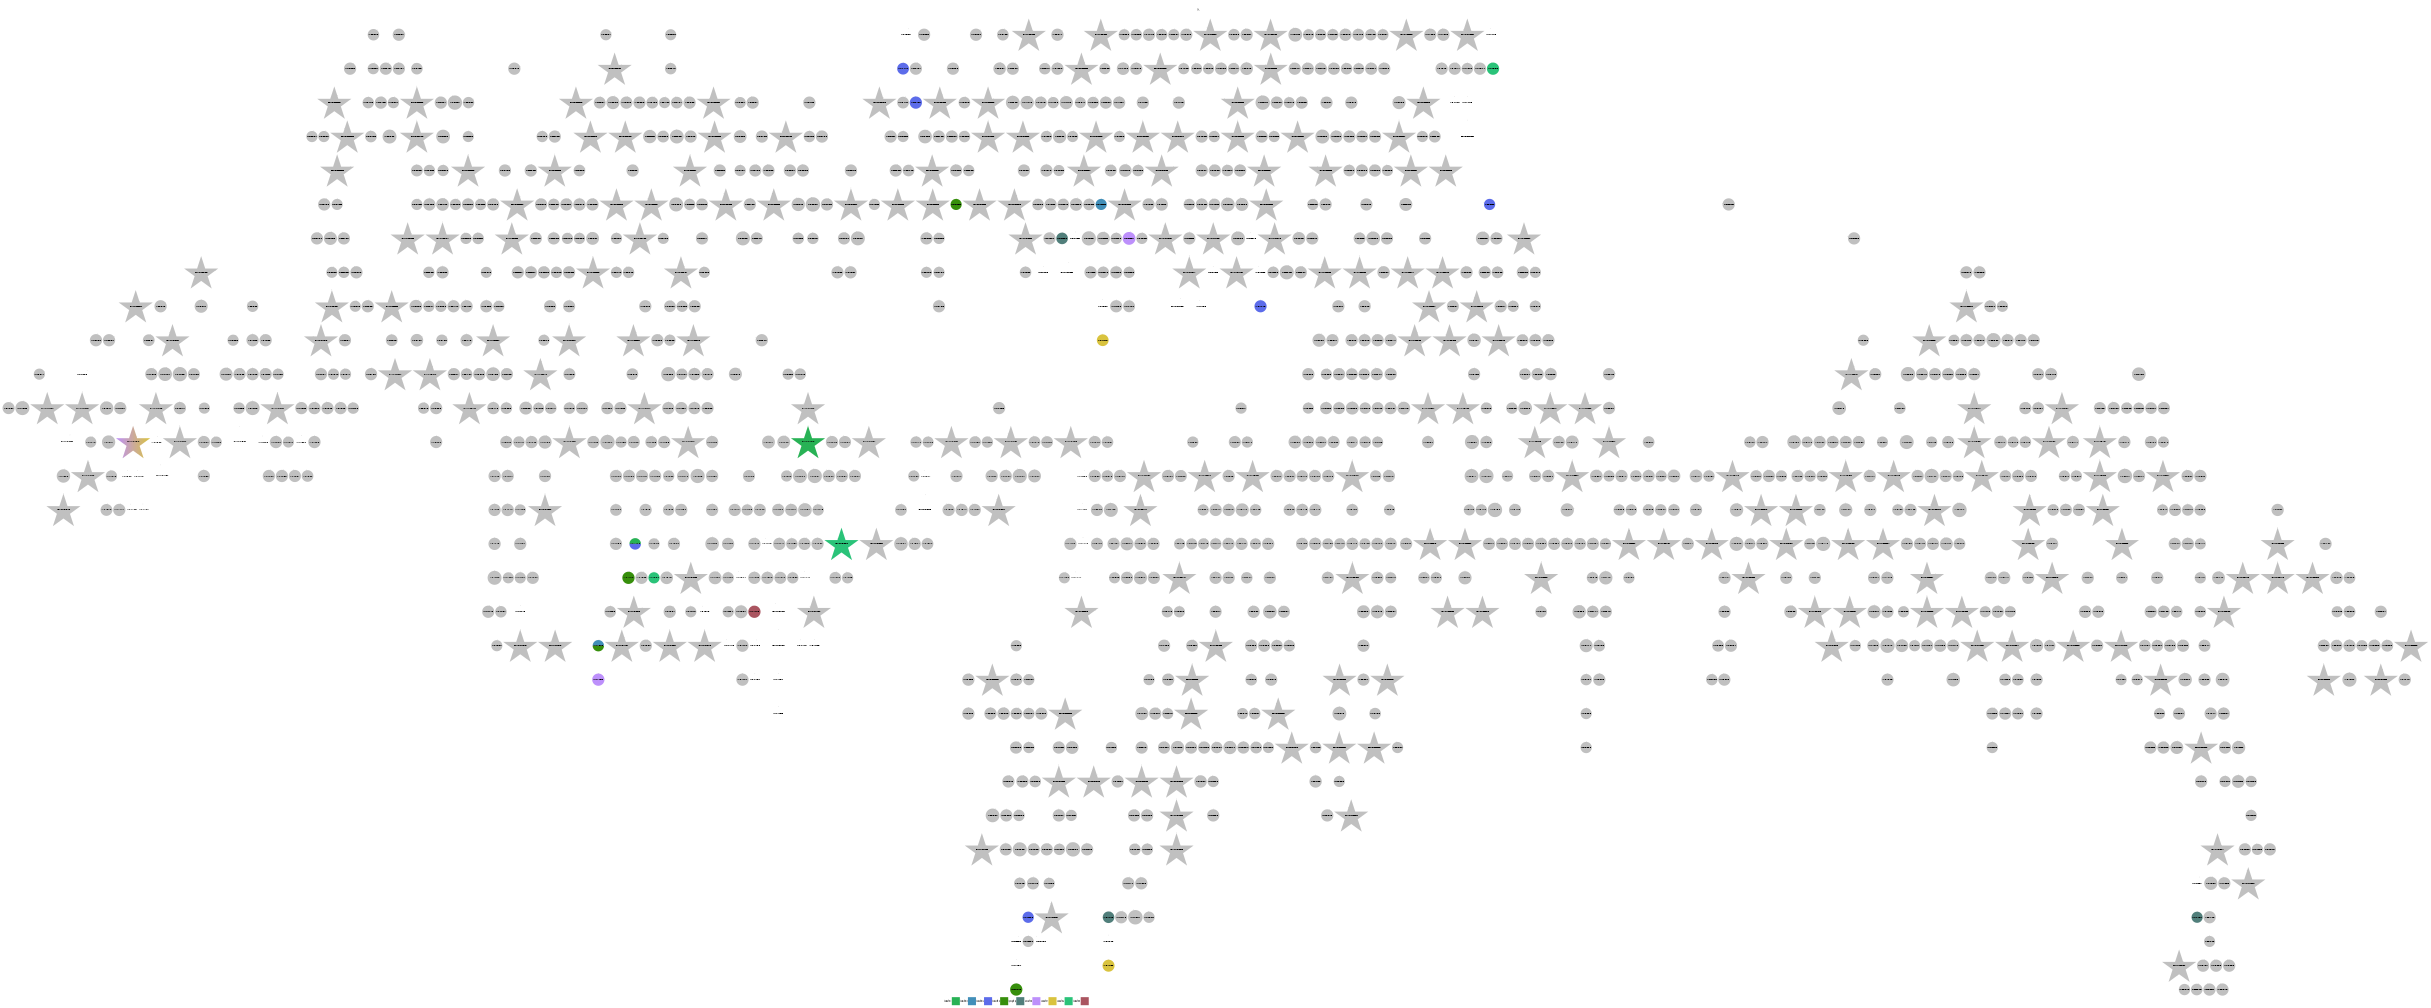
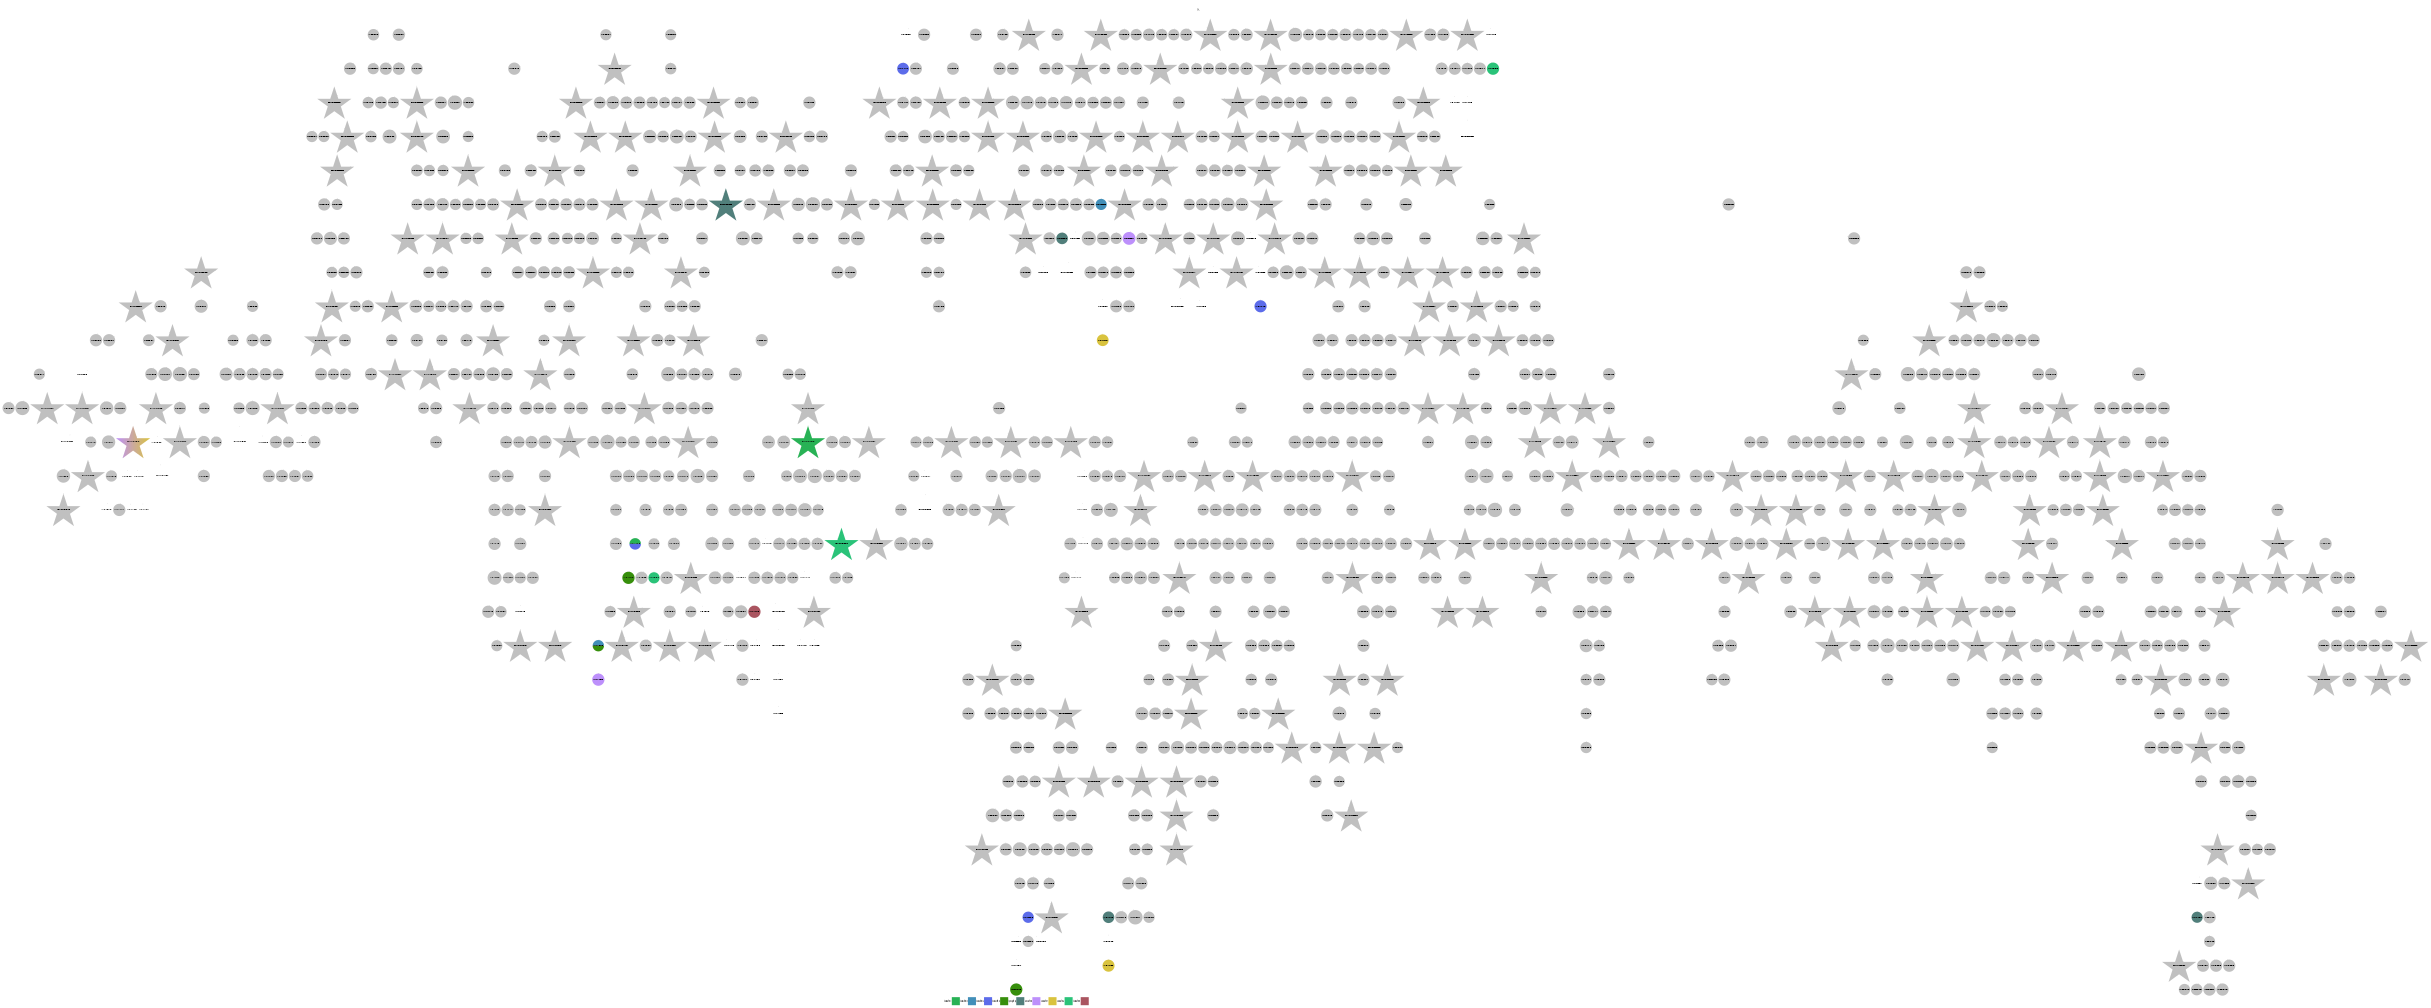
node "M13452": fillcolor #5c6cea -> grey
node "CNV_M13619": fillcolor grey -> #517f7b
node "M14159": fillcolor #378f0c -> grey
node "M13250": fillcolor #5c6cea -> grey
node "M14306": fillcolor grey -> white
